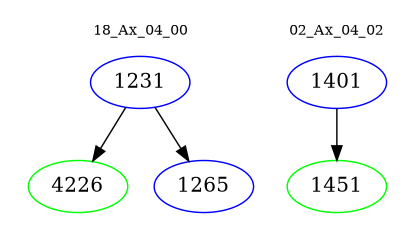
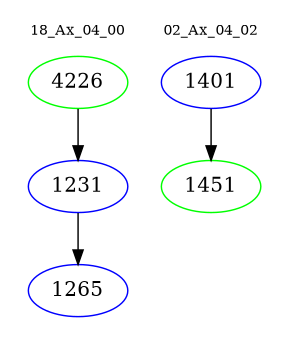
edge "1231" -> "4226": reversed
